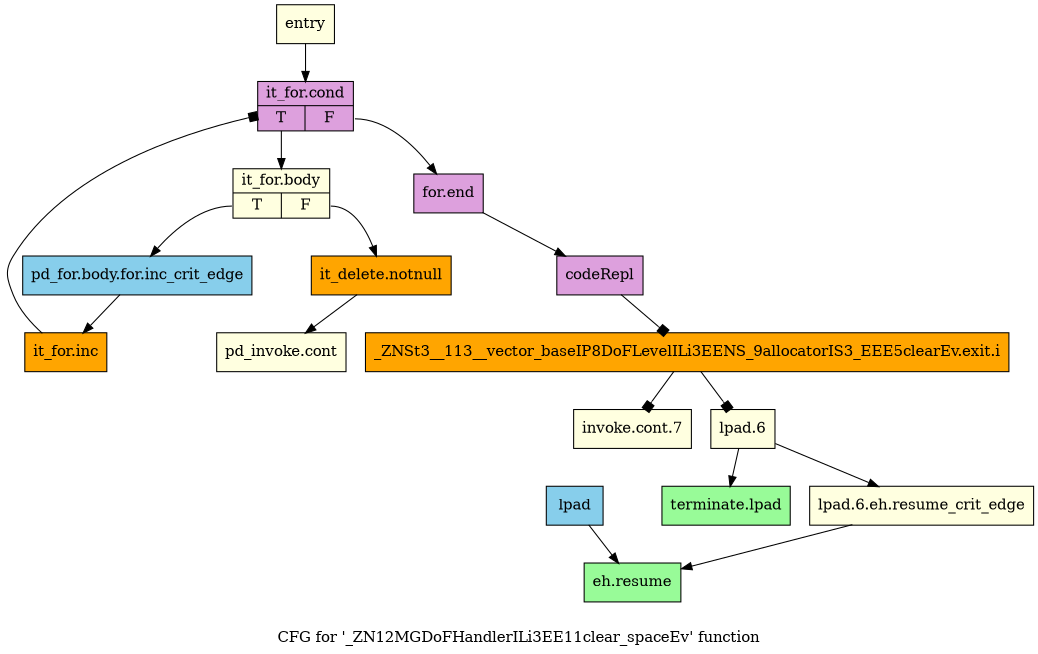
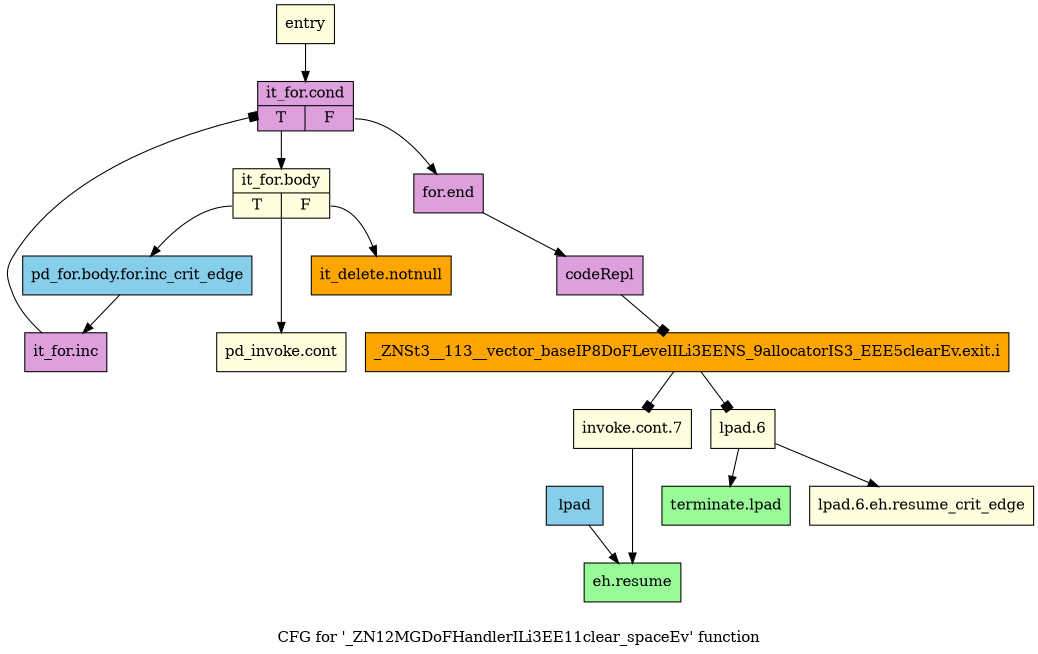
edge "it_delete.notnull" -> "pd_invoke.cont": now "it_for.body" -> "pd_invoke.cont"
node "it_for.inc": fillcolor orange -> plum
edge "lpad.6.eh.resume_crit_edge" -> "eh.resume": now "invoke.cont.7" -> "eh.resume"
